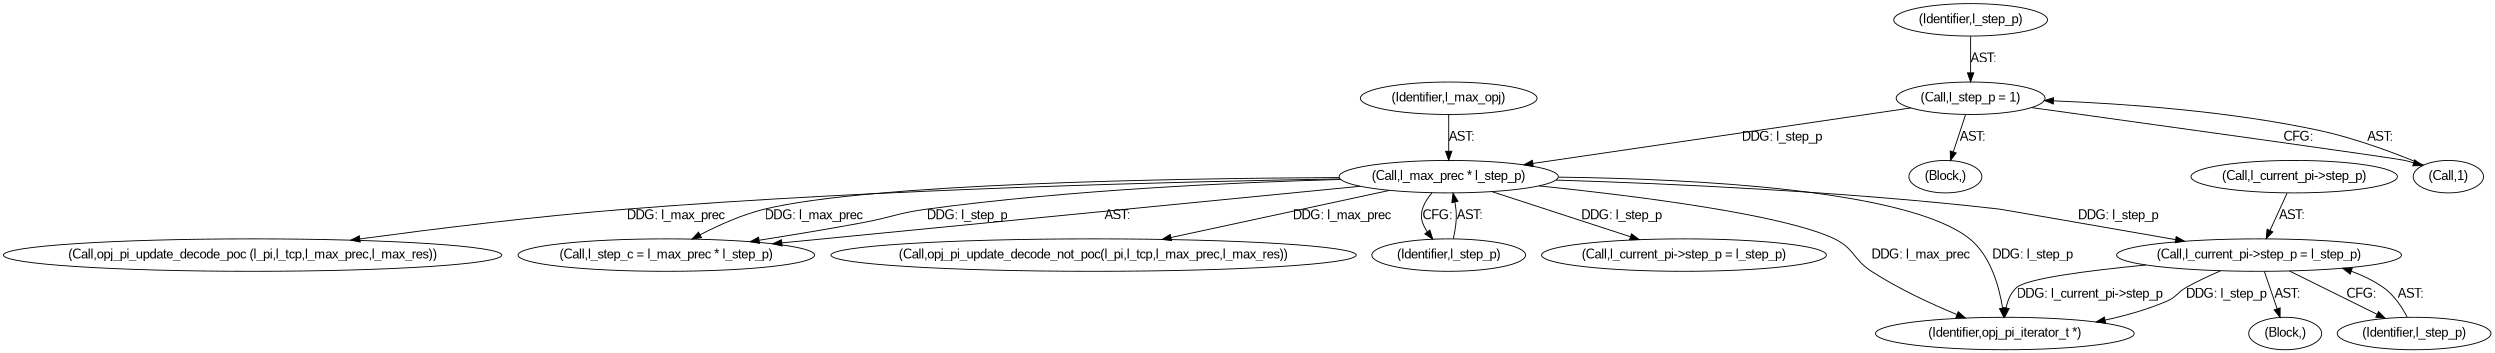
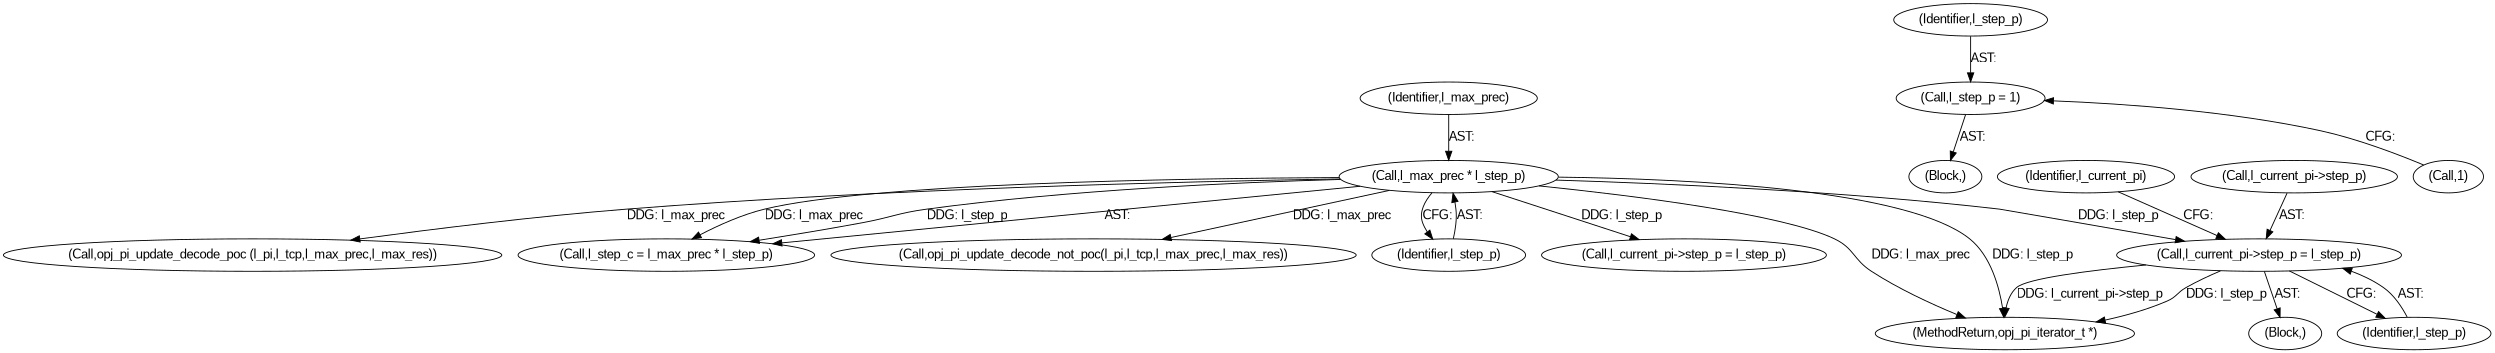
node "(Identifier,l_max_opj)": label "(Identifier,l_max_opj)" -> "(Identifier,l_max_prec)"
edge "(Call,l_step_p = 1)" -> "(Call,1)": removed, label "CFG:"
edge "(Call,l_step_p = 1)" -> "(Call,l_max_prec * l_step_p)": removed, label "DDG: l_step_p"
edge "(Call,1)" -> "(Call,l_step_p = 1)": label "AST: " -> "CFG: "
node "(Identifier,l_current_pi)": added
node "(Identifier,opj_pi_iterator_t *)": label "(Identifier,opj_pi_iterator_t *)" -> "(MethodReturn,opj_pi_iterator_t *)"
